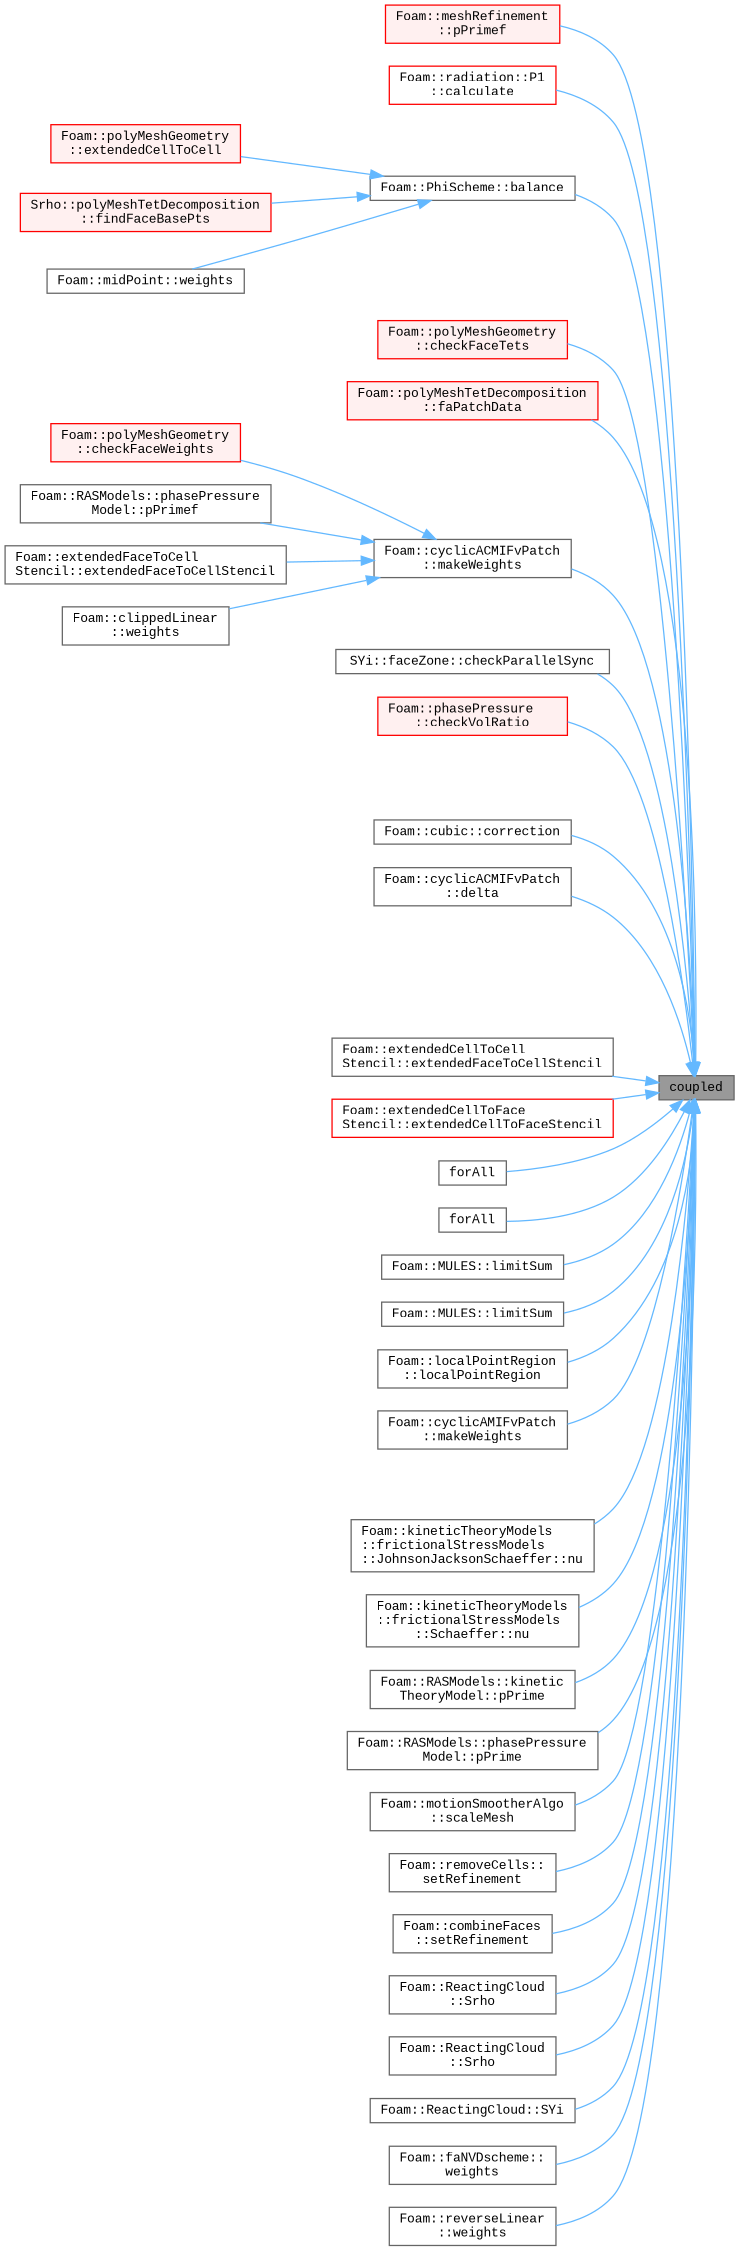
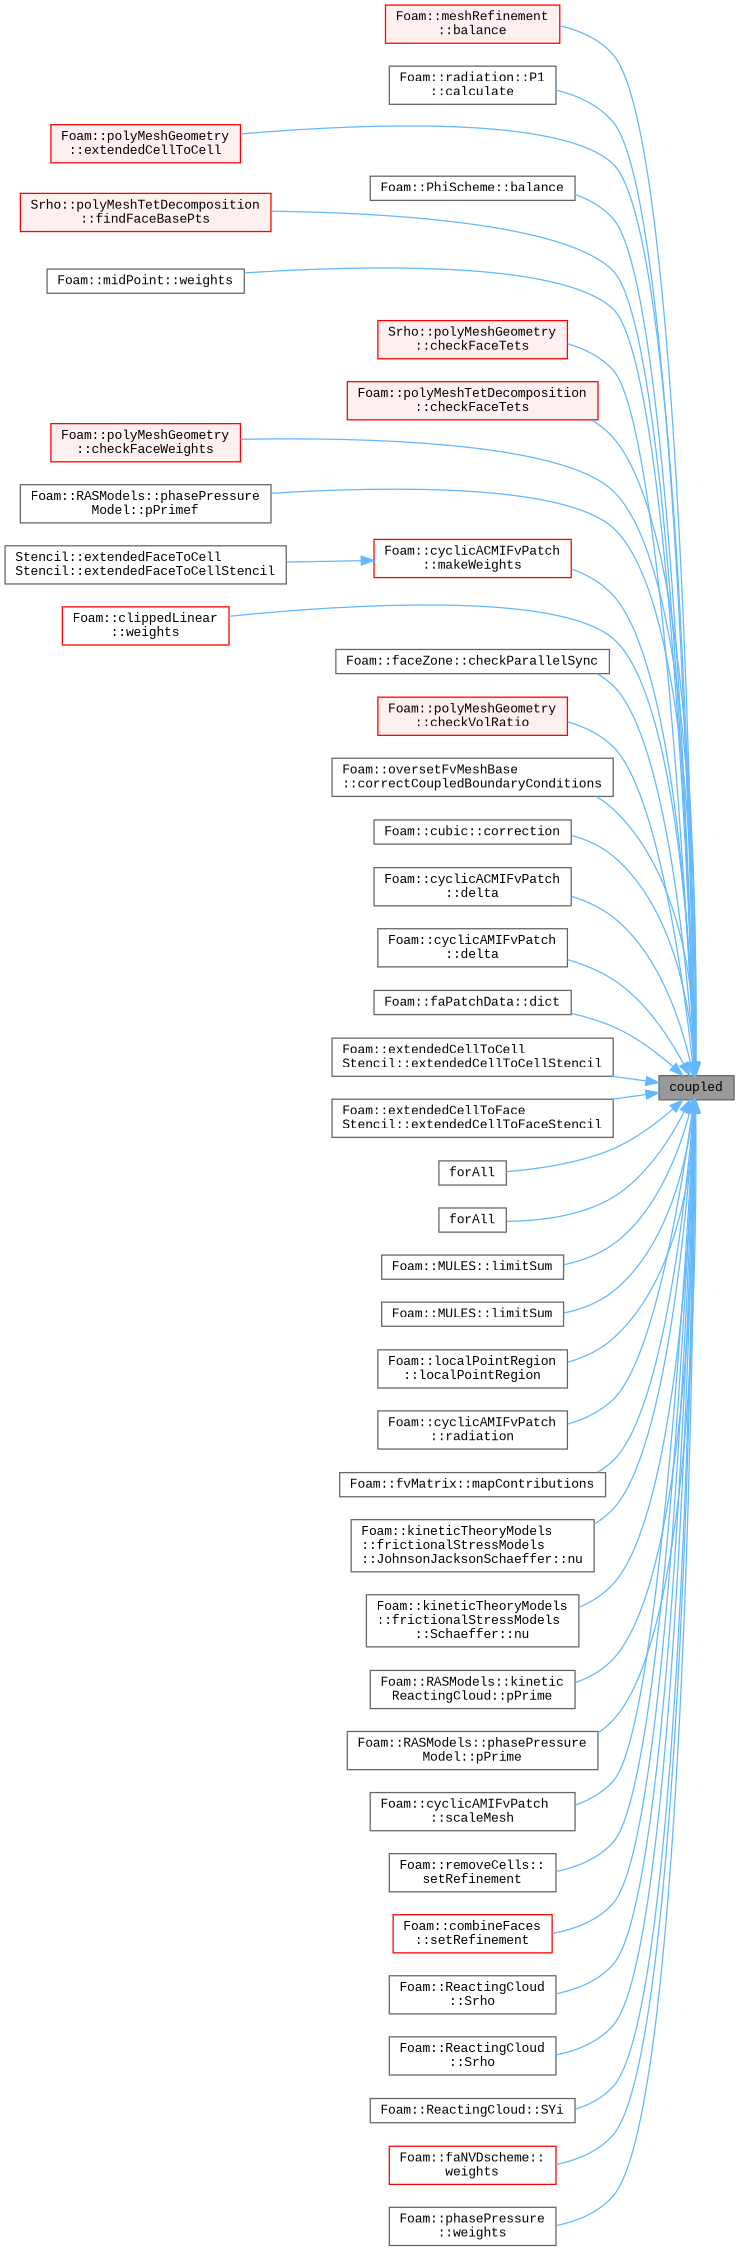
node "Foam::meshRefinement ::pPrimef": label "Foam::meshRefinement ::pPrimef" -> "Foam::meshRefinement ::balance"
node "Foam::radiation::P1 ::calculate": color red -> grey40
edge "Foam::polyMeshGeometry ::extendedCellToCell" -> "Foam::PhiScheme::balance": now "Foam::polyMeshGeometry ::extendedCellToCell" -> "coupled"
edge "Srho::polyMeshTetDecomposition ::findFaceBasePts" -> "Foam::PhiScheme::balance": now "Srho::polyMeshTetDecomposition ::findFaceBasePts" -> "coupled"
edge "Foam::midPoint::weights" -> "Foam::PhiScheme::balance": now "Foam::midPoint::weights" -> "coupled"
node "Foam::polyMeshGeometry ::checkFaceTets": label "Foam::polyMeshGeometry ::checkFaceTets" -> "Srho::polyMeshGeometry ::checkFaceTets"
node "Foam::polyMeshTetDecomposition ::faPatchData": label "Foam::polyMeshTetDecomposition ::faPatchData" -> "Foam::polyMeshTetDecomposition ::checkFaceTets"
edge "Foam::polyMeshGeometry ::checkFaceWeights" -> "Foam::cyclicACMIFvPatch ::makeWeights": now "Foam::polyMeshGeometry ::checkFaceWeights" -> "coupled"
edge "Foam::RASModels::phasePressure Model::pPrimef" -> "Foam::cyclicACMIFvPatch ::makeWeights": now "Foam::RASModels::phasePressure Model::pPrimef" -> "coupled"
node "Foam::cyclicACMIFvPatch ::makeWeights": color grey40 -> red
node "Foam::extendedFaceToCell Stencil::extendedFaceToCellStencil": label "Foam::extendedFaceToCell Stencil::extendedFaceToCellStencil" -> "Stencil::extendedFaceToCell Stencil::extendedFaceToCellStencil"
edge "Foam::clippedLinear ::weights" -> "Foam::cyclicACMIFvPatch ::makeWeights": now "Foam::clippedLinear ::weights" -> "coupled"
node "Foam::clippedLinear ::weights": color grey40 -> red
node "SYi::faceZone::checkParallelSync": label "SYi::faceZone::checkParallelSync" -> "Foam::faceZone::checkParallelSync"
node "Foam::phasePressure ::checkVolRatio": label "Foam::phasePressure ::checkVolRatio" -> "Foam::polyMeshGeometry ::checkVolRatio"
node "Foam::oversetFvMeshBase ::correctCoupledBoundaryConditions": added
node "Foam::cyclicAMIFvPatch ::delta": added
node "Foam::faPatchData::dict": added
node "Foam::extendedCellToCell Stencil::extendedFaceToCellStencil": label "Foam::extendedCellToCell Stencil::extendedFaceToCellStencil" -> "Foam::extendedCellToCell Stencil::extendedCellToCellStencil"
node "Foam::extendedCellToFace Stencil::extendedCellToFaceStencil": color red -> grey40
node "Foam::cyclicAMIFvPatch ::makeWeights": label "Foam::cyclicAMIFvPatch ::makeWeights" -> "Foam::cyclicAMIFvPatch ::radiation"
node "Foam::fvMatrix::mapContributions": added
node "Foam::RASModels::kinetic TheoryModel::pPrime": label "Foam::RASModels::kinetic TheoryModel::pPrime" -> "Foam::RASModels::kinetic ReactingCloud::pPrime"
node "Foam::motionSmootherAlgo ::scaleMesh": label "Foam::motionSmootherAlgo ::scaleMesh" -> "Foam::cyclicAMIFvPatch ::scaleMesh"
node "Foam::combineFaces ::setRefinement": color grey40 -> red
node "Foam::faNVDscheme:: weights": color grey40 -> red
node "Foam::reverseLinear ::weights": label "Foam::reverseLinear ::weights" -> "Foam::phasePressure ::weights"
